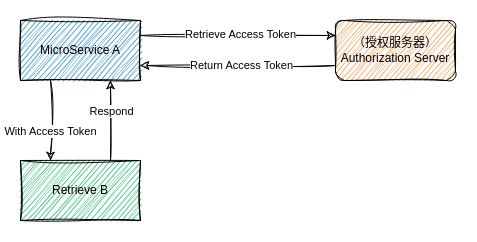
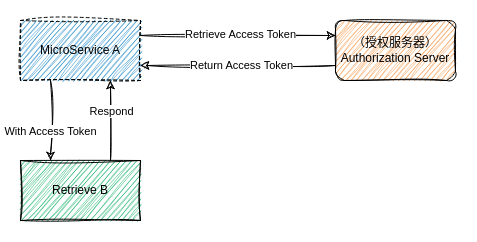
node "MicroService A": style solid -> dashed
